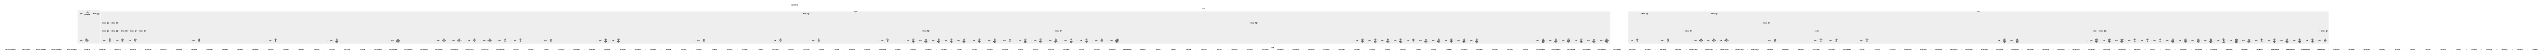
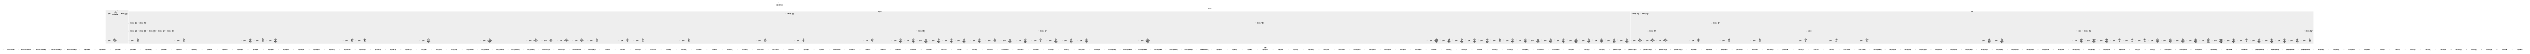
node "media-libs/mesa-18.2.2-r1": removed
